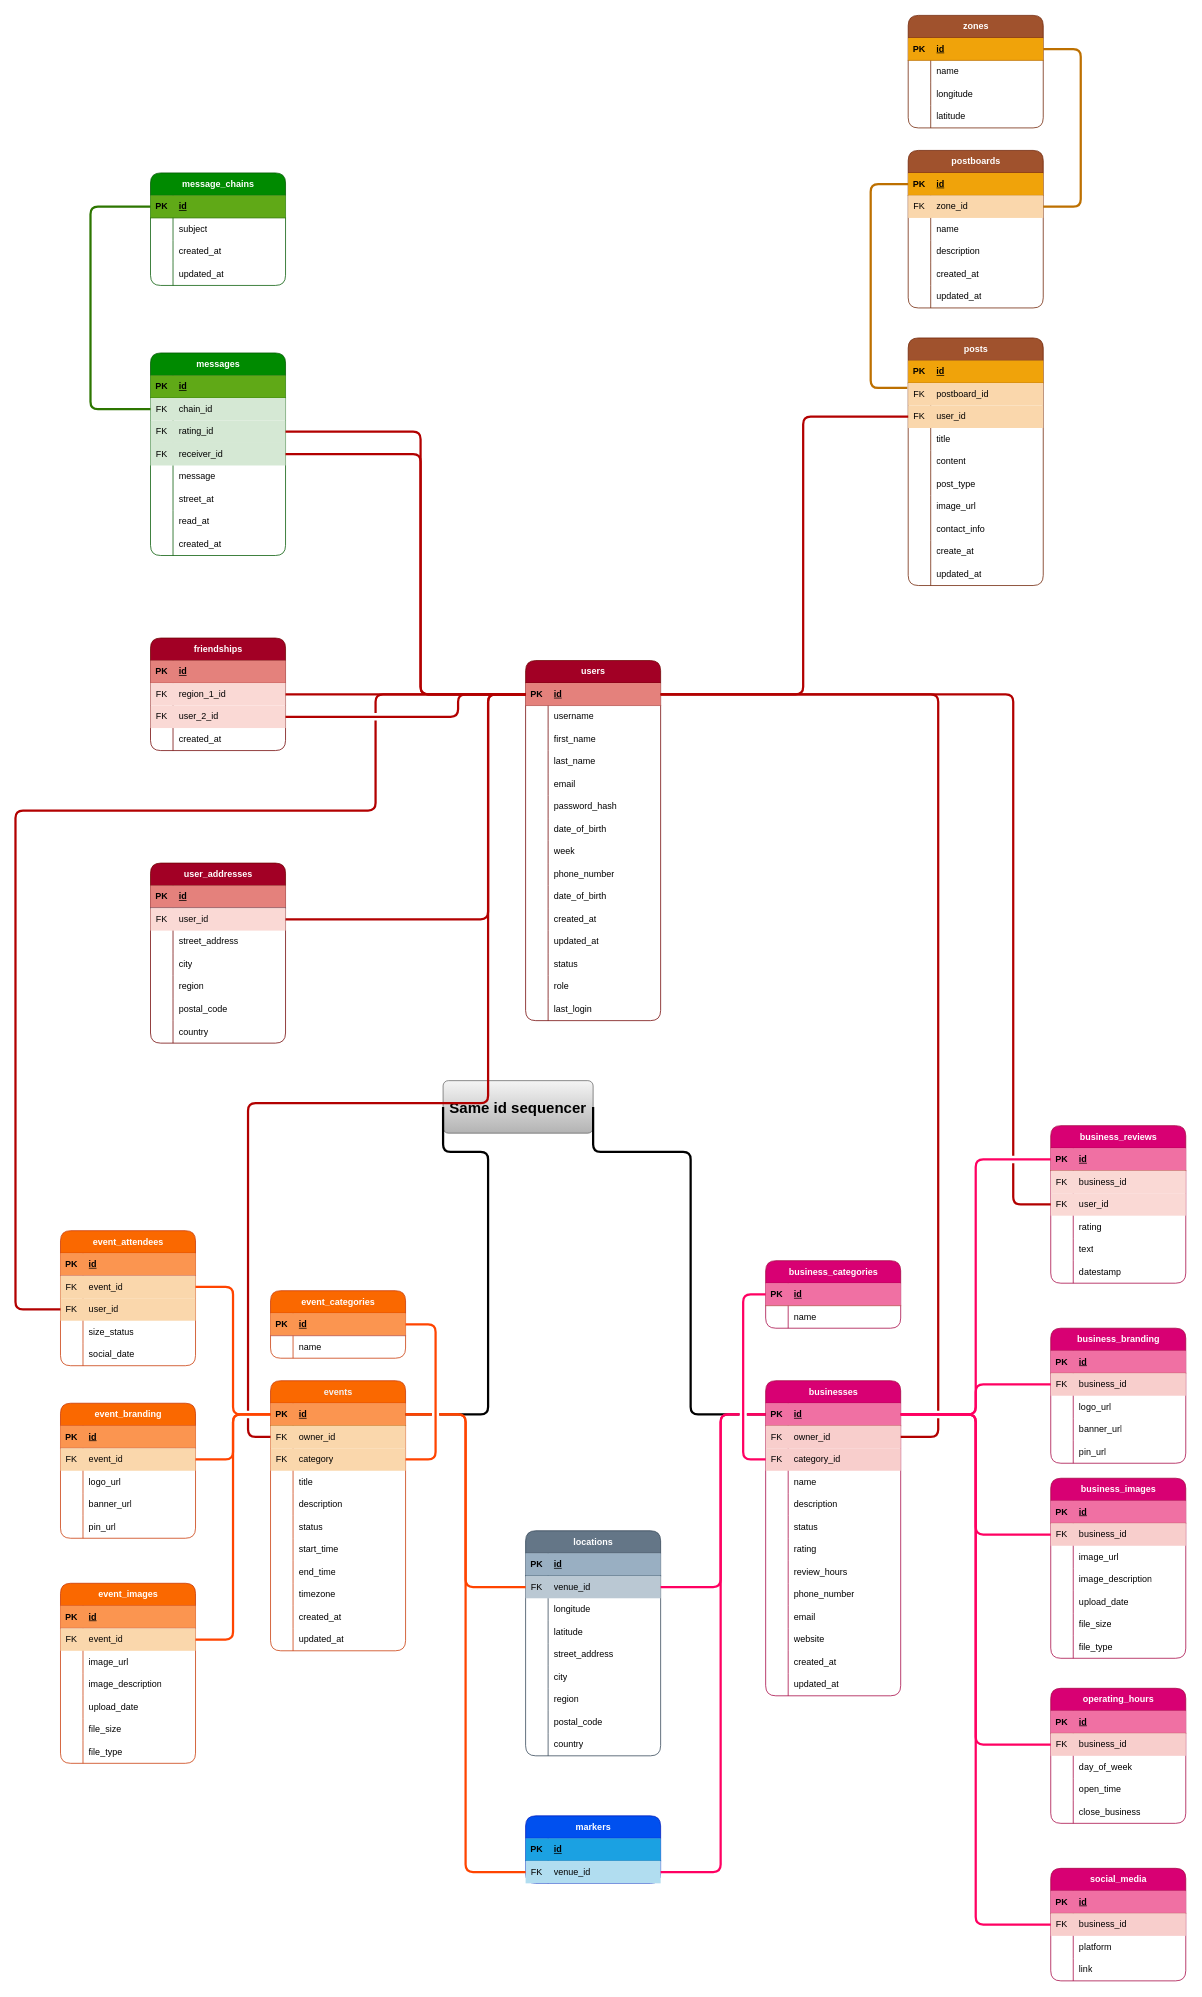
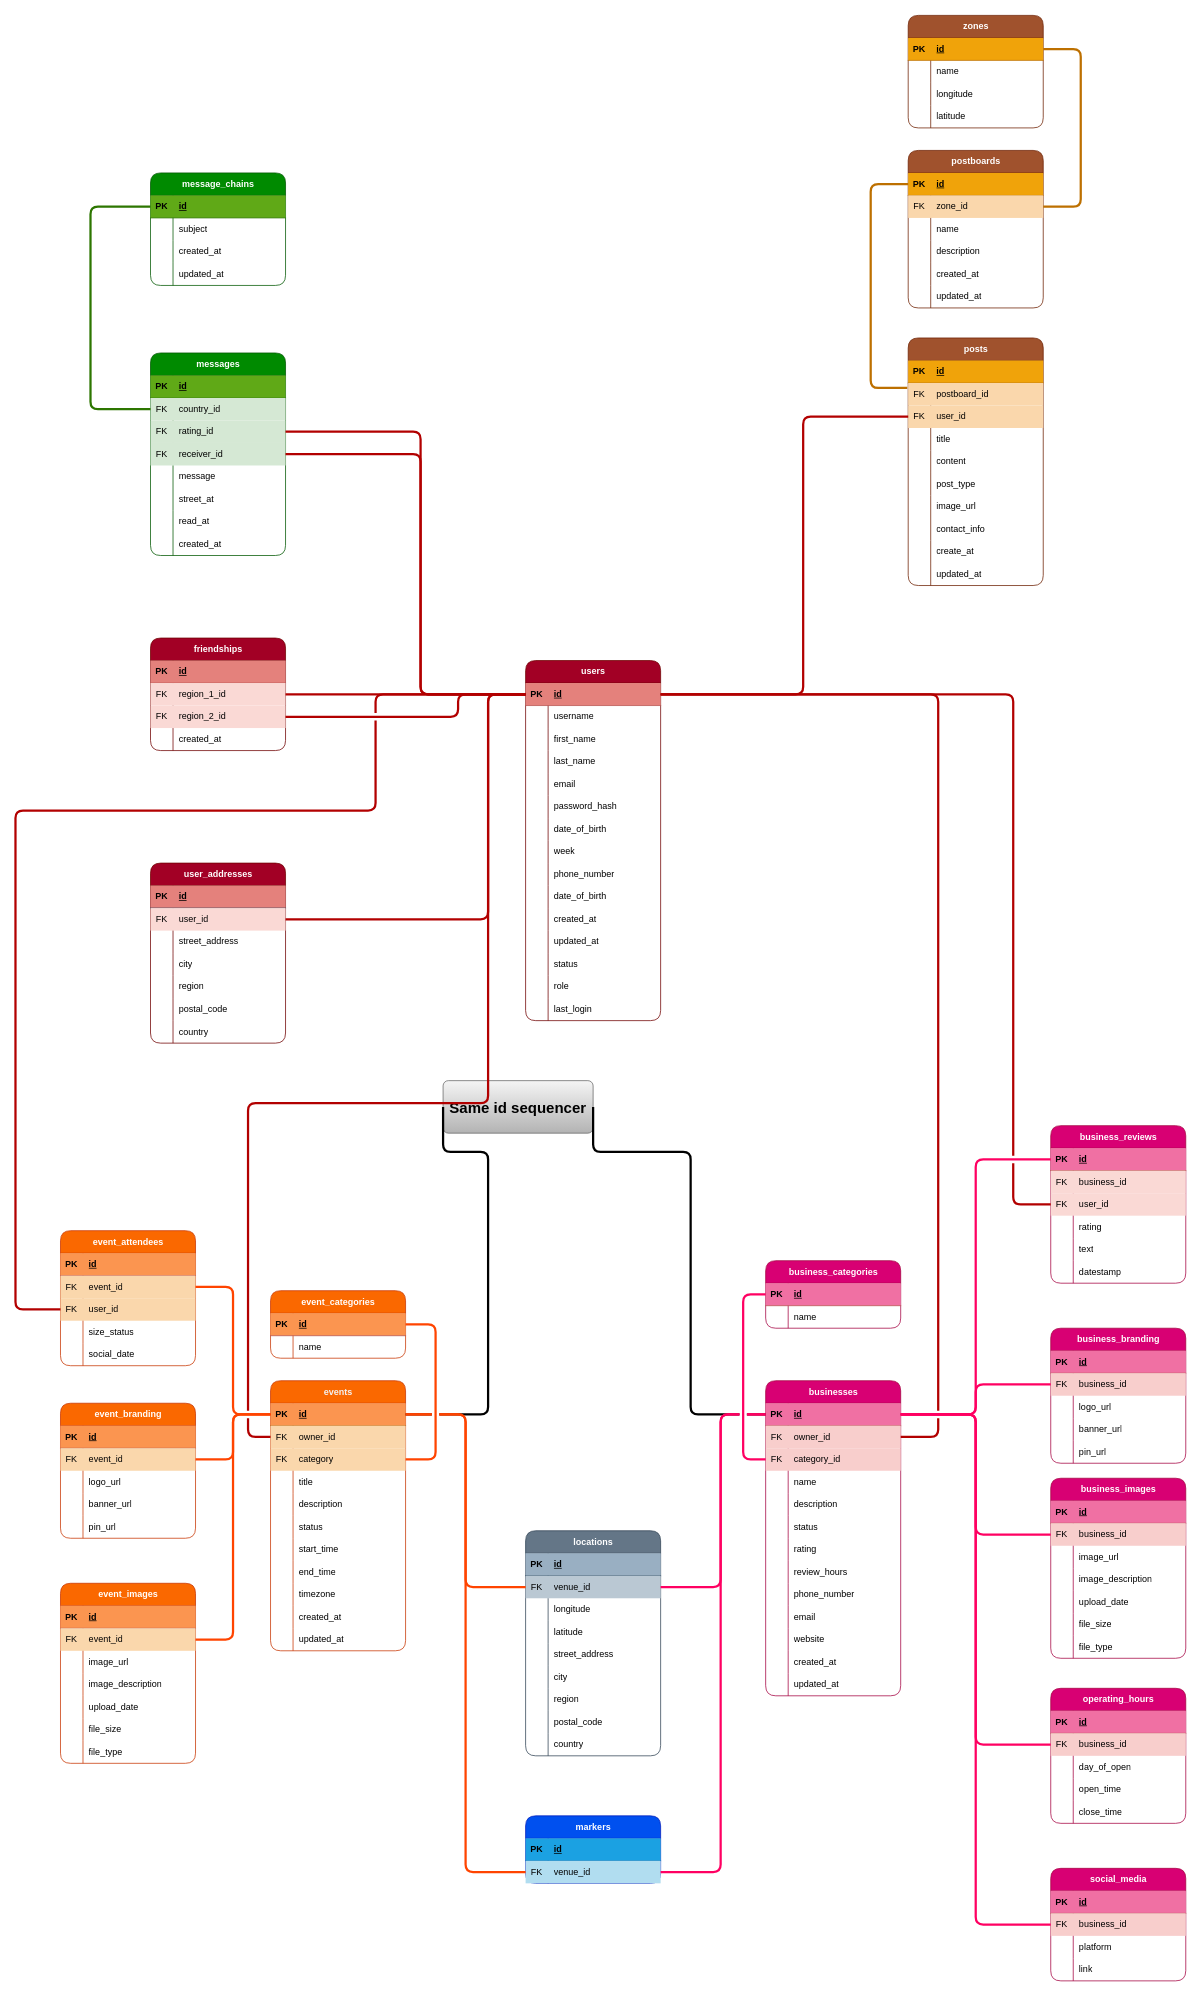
node "chain_id": label "chain_id" -> "country_id"
node "user_2_id": label "user_2_id" -> "region_2_id"
node "day_of_week": label "day_of_week" -> "day_of_open"
node "close_business": label "close_business" -> "close_time"
